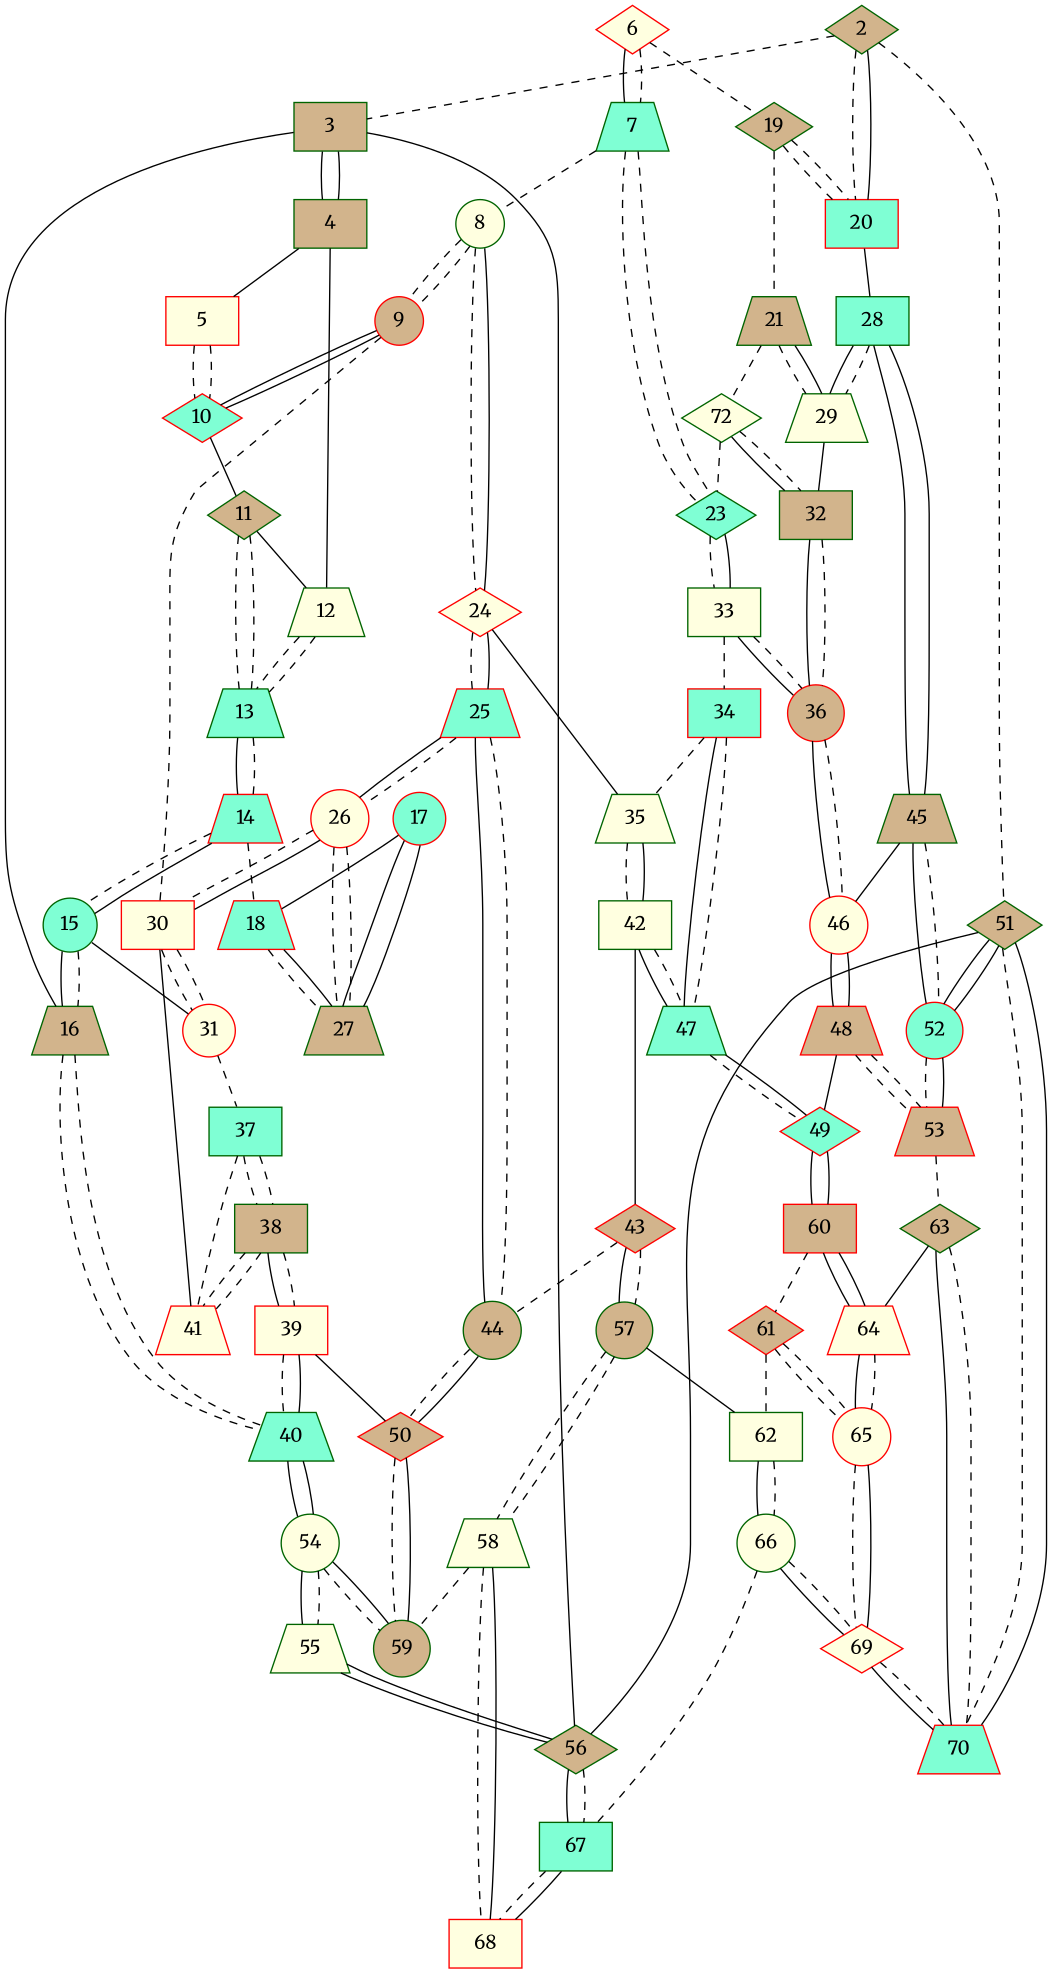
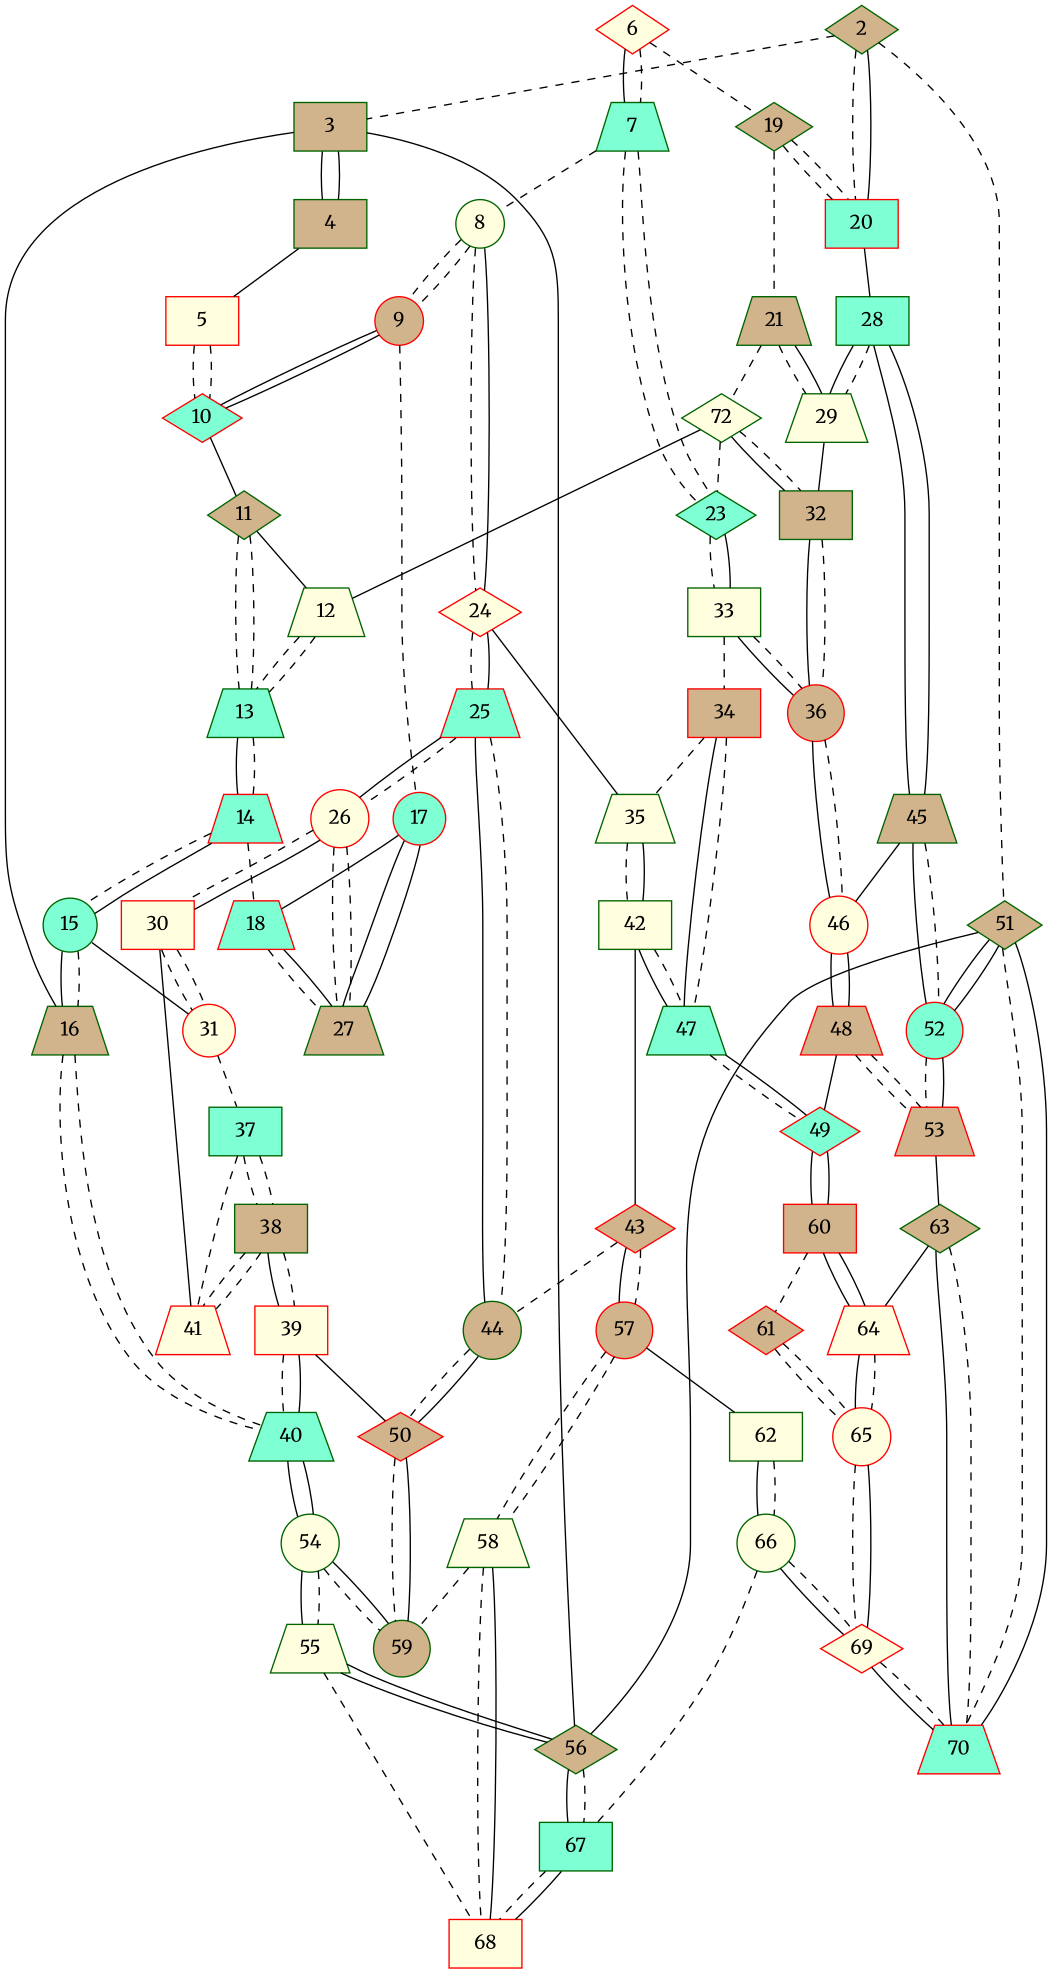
edge "4" -- "12": now "72" -- "12"
edge "9" -- "30": now "9" -- "17"
node "34": fillcolor aquamarine -> tan
edge "53" -- "63": style dashed -> solid
node "57": color darkgreen -> red
edge "61" -- "62": removed
edge "55" -- "68": added
